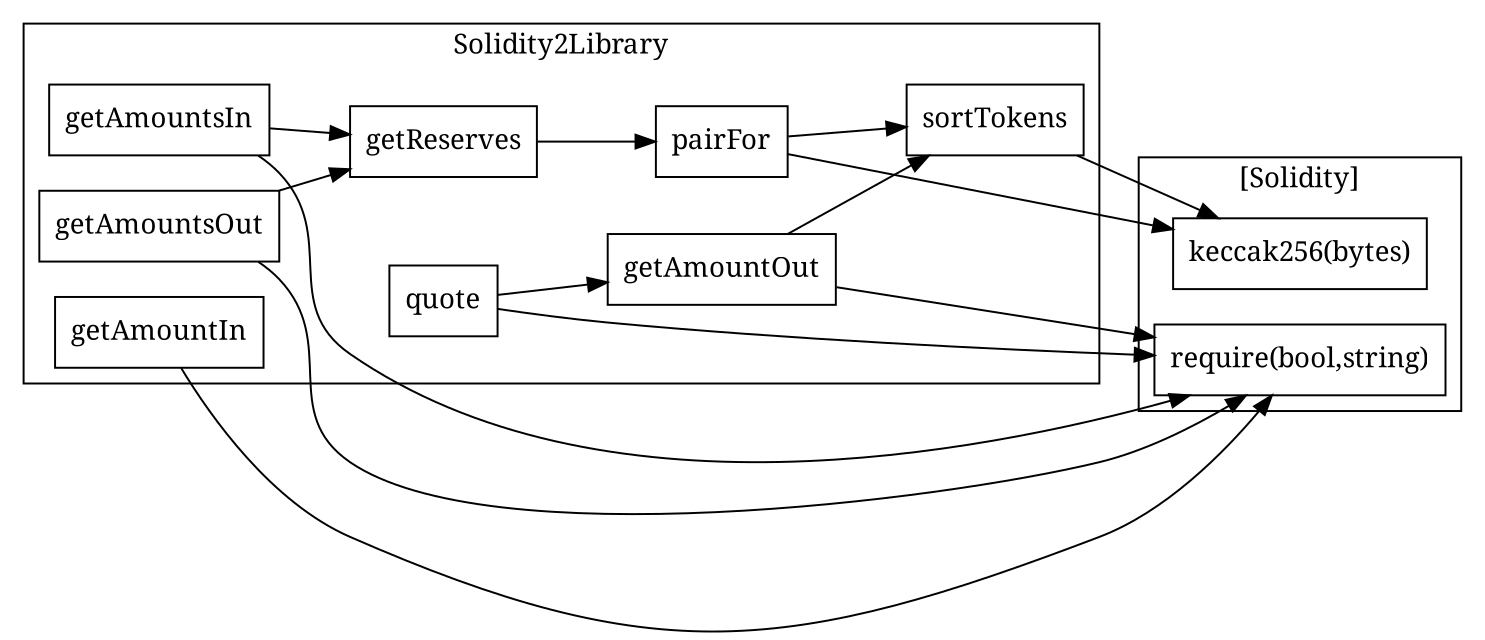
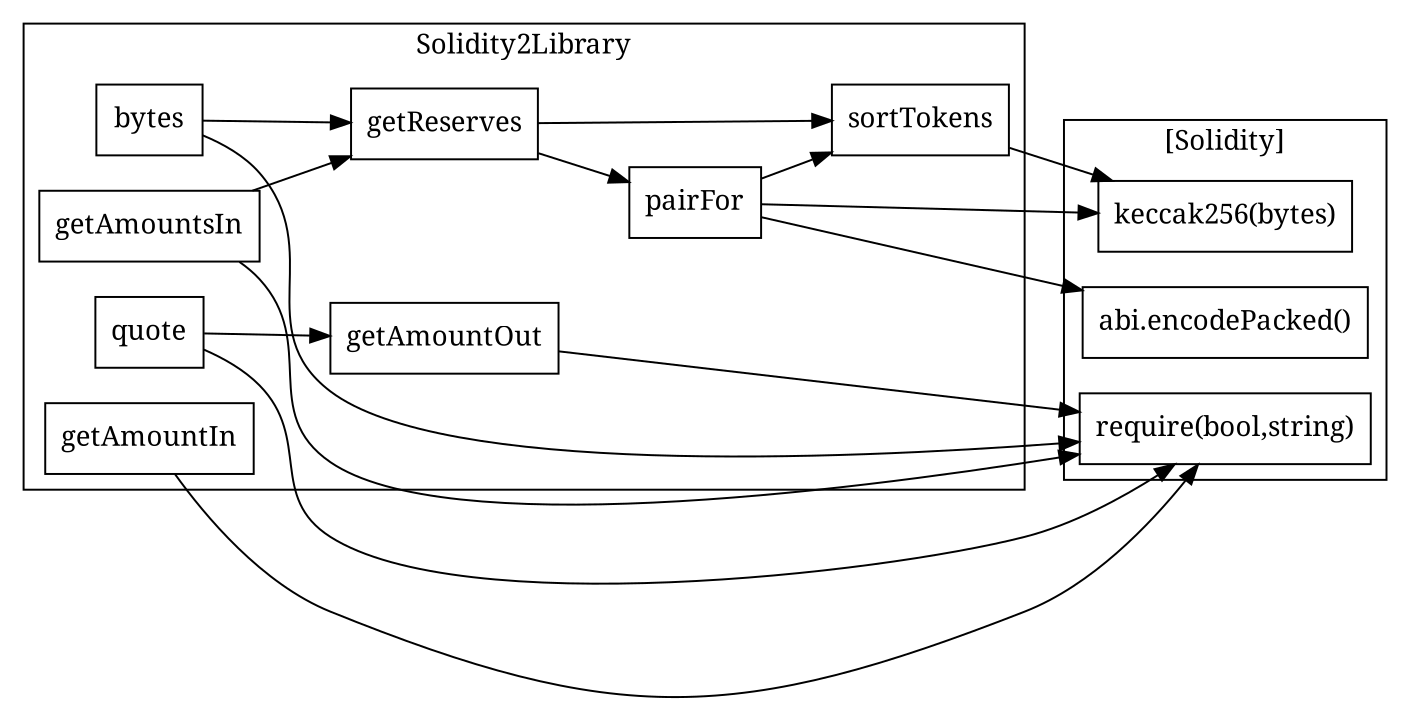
edge "getAmountOut" -> "sortTokens": now "getReserves" -> "sortTokens"
node "getAmountsOut": label "getAmountsOut" -> "bytes"
node "abi.encodePacked()": added
